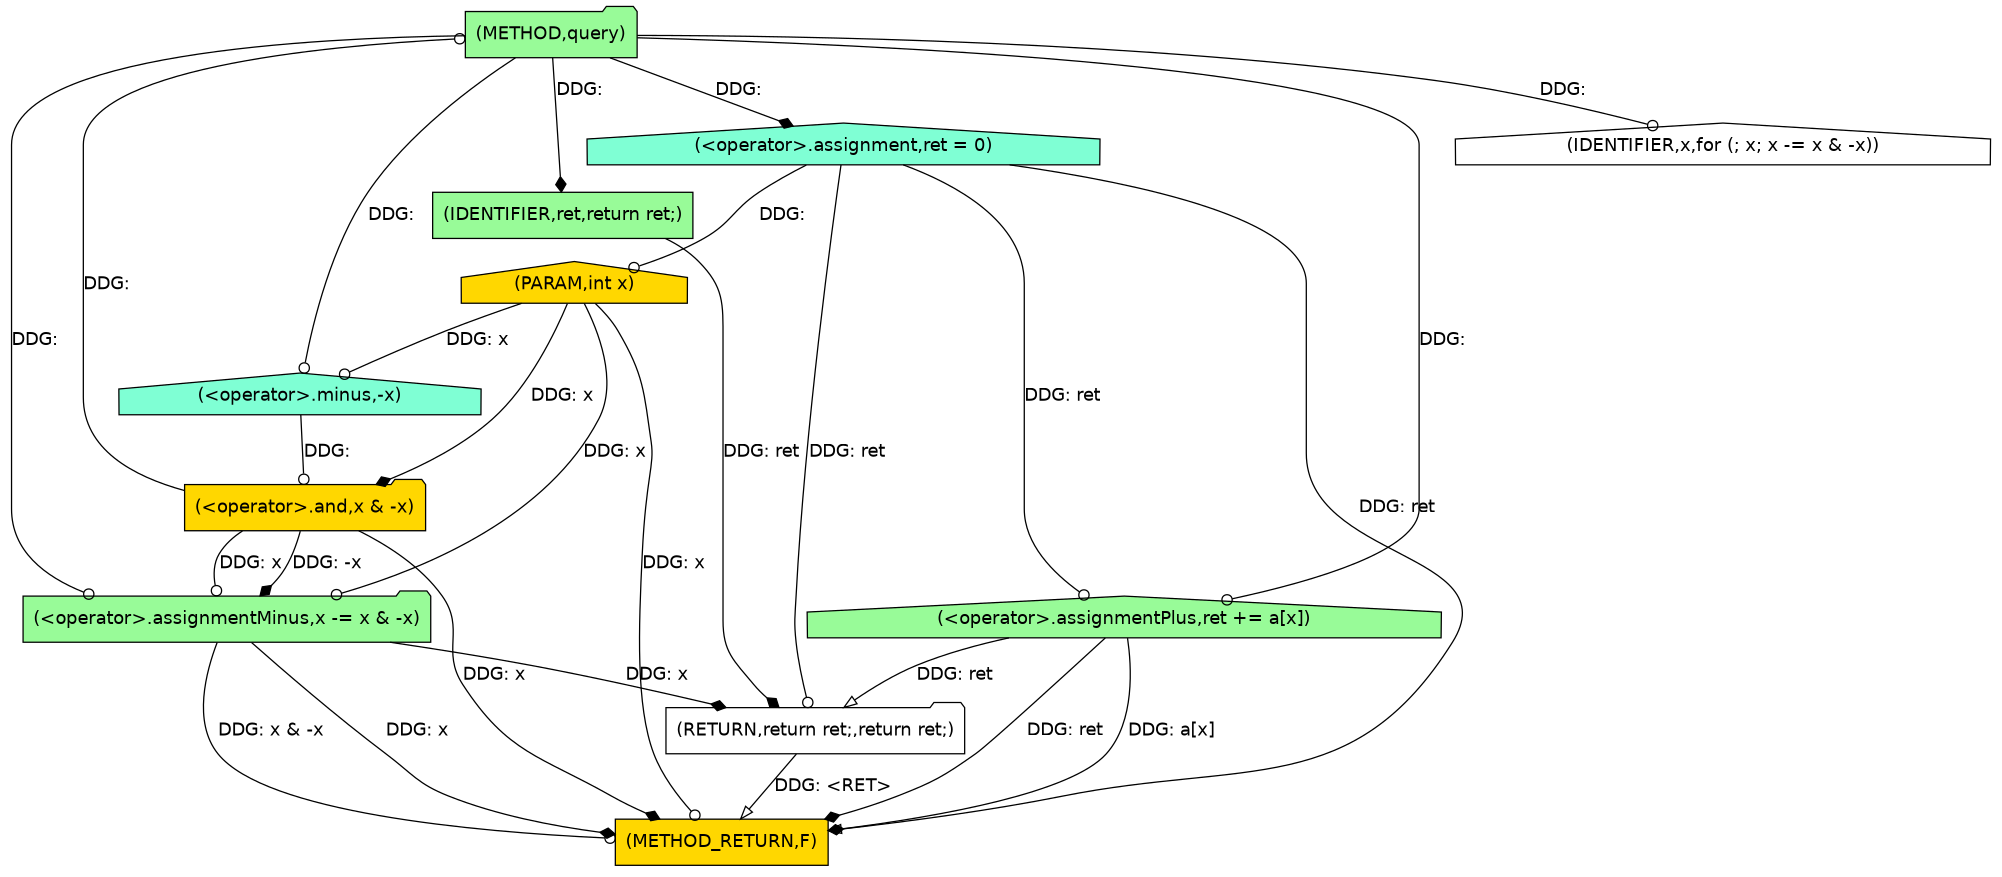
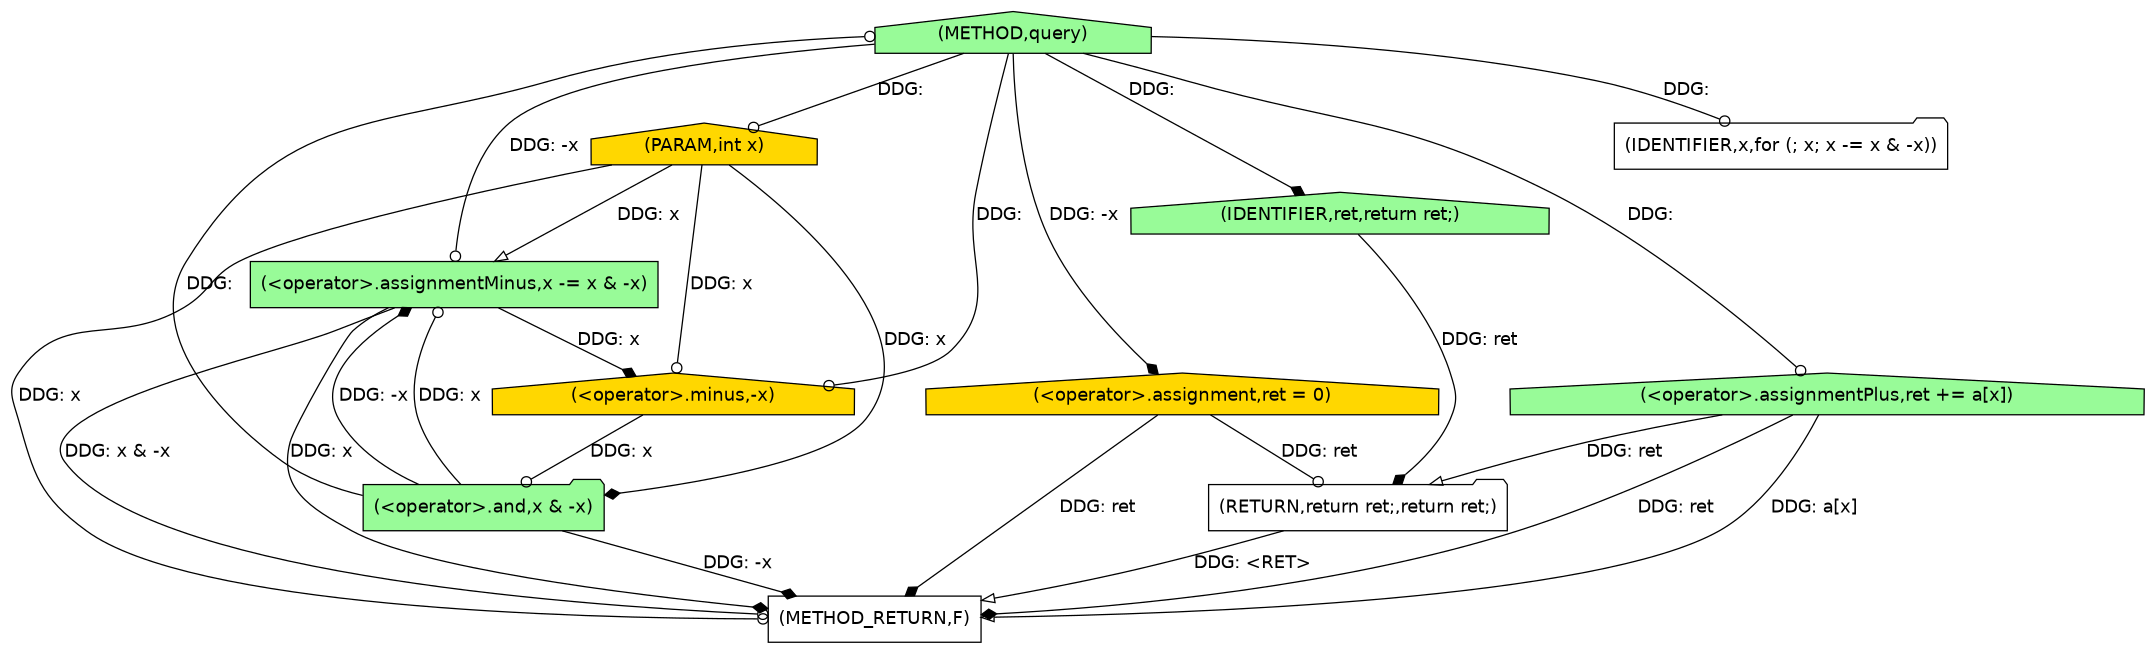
node "(METHOD,query)": shape folder -> house
edge "(METHOD,query)" -> "(<operator>.assignment,ret = 0)": label "DDG: " -> "DDG: -x"
node "(<operator>.assignment,ret = 0)": fillcolor aquamarine -> gold
node "(IDENTIFIER,x,for (; x; x -= x & -x))": shape house -> folder
node "(IDENTIFIER,ret,return ret;)": shape box -> house
edge "(<operator>.assignment,ret = 0)" -> "(PARAM,int x)": now "(METHOD,query)" -> "(PARAM,int x)"
edge "(METHOD,query)" -> "(<operator>.assignmentMinus,x -= x & -x)": label "DDG: " -> "DDG: -x"
edge "(<operator>.assignment,ret = 0)" -> "(<operator>.assignmentPlus,ret += a[x])": removed, label "DDG: ret"
node "(<operator>.minus,-x)": fillcolor aquamarine -> gold
edge "(<operator>.minus,-x)" -> "(<operator>.and,x & -x)": label "DDG: " -> "DDG: x"
edge "(PARAM,int x)" -> "(<operator>.assignmentMinus,x -= x & -x)": arrowhead odot -> onormal
node "(<operator>.and,x & -x)": fillcolor gold -> palegreen
node "(<operator>.assignmentMinus,x -= x & -x)": shape folder -> box
edge "(<operator>.assignmentMinus,x -= x & -x)" -> "(RETURN,return ret;,return ret;)": now "(<operator>.assignmentMinus,x -= x & -x)" -> "(<operator>.minus,-x)"
edge "(<operator>.and,x & -x)" -> "(METHOD_RETURN,F)": label "DDG: x" -> "DDG: -x"
node "(METHOD_RETURN,F)": fillcolor gold -> white
